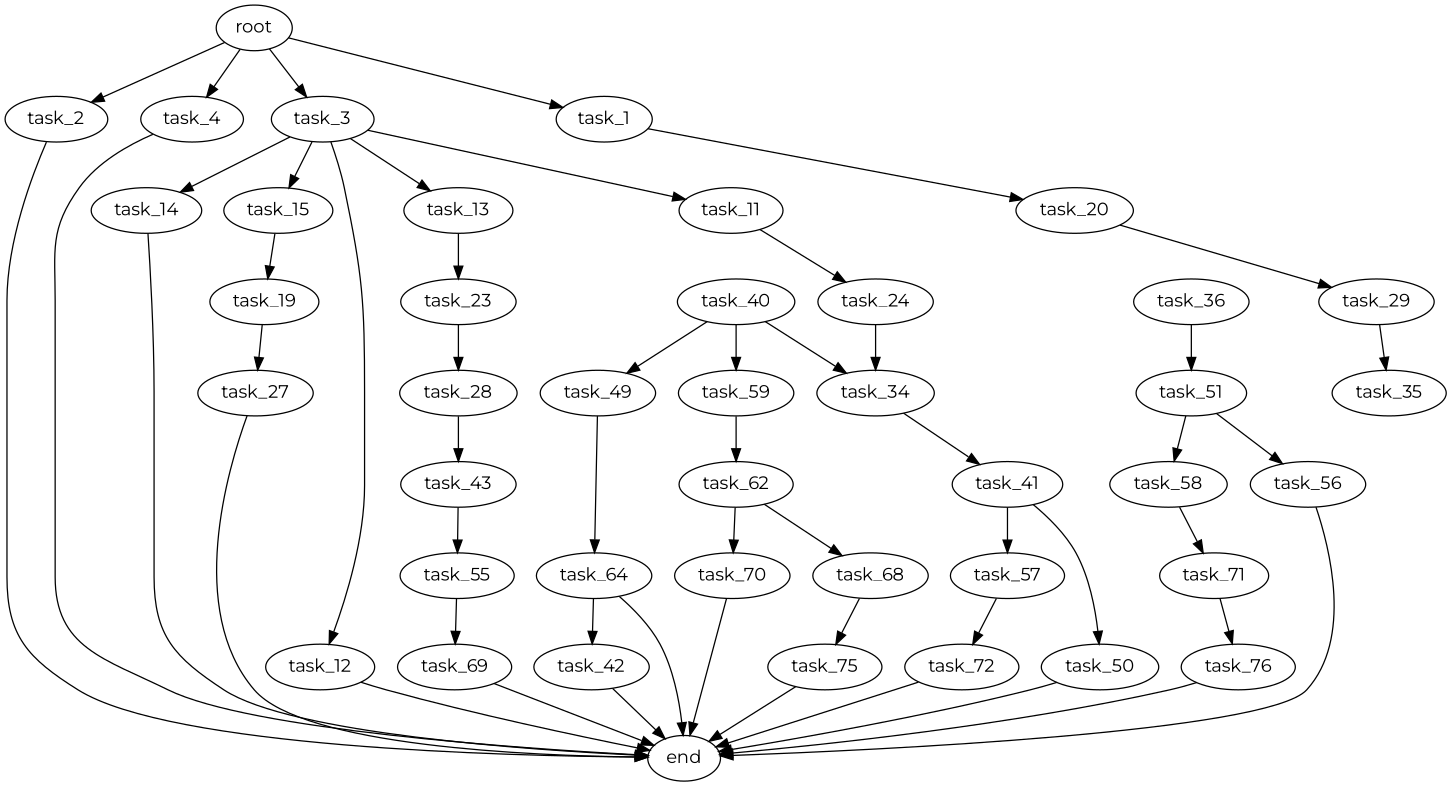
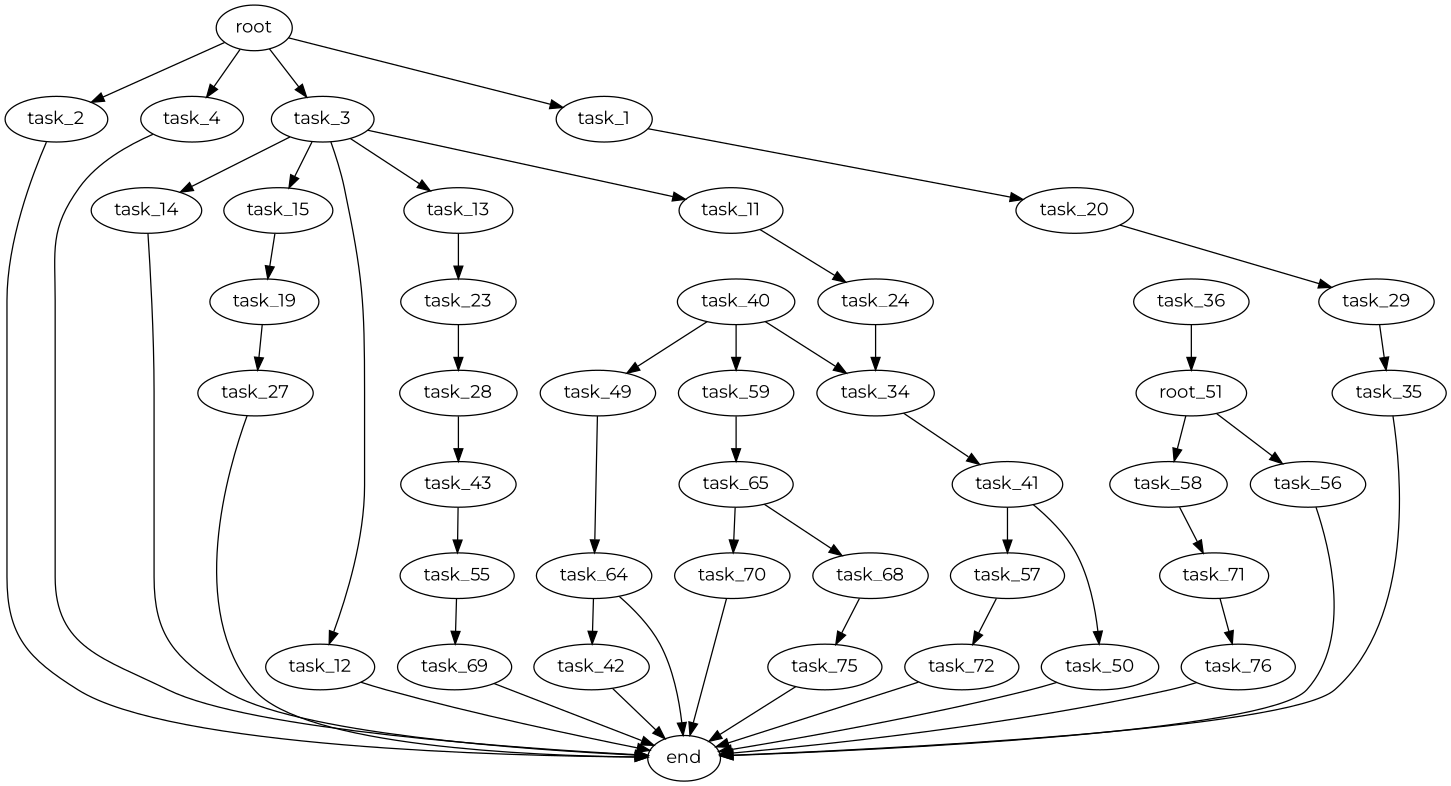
node "task_51": label "task_51" -> "root_51"
node "task_62": label "task_62" -> "task_65"
edge "task_35" -> "end": added
